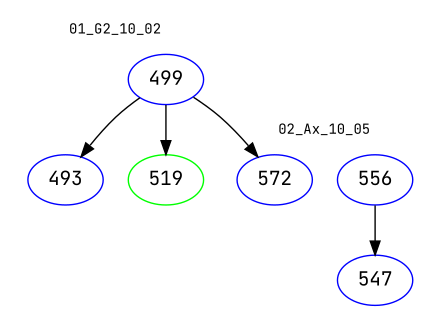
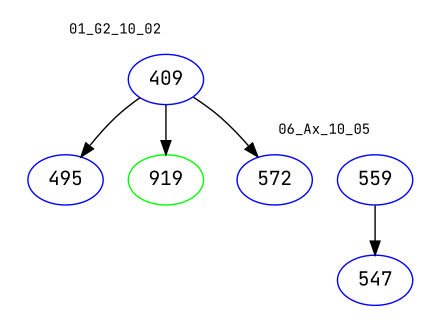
node "499": label "499" -> "409"
cluster "02_Ax_10_05": label "02_Ax_10_05" -> "06_Ax_10_05"
node "493": label "493" -> "495"
node "519": label "519" -> "919"
node "556": label "556" -> "559"
